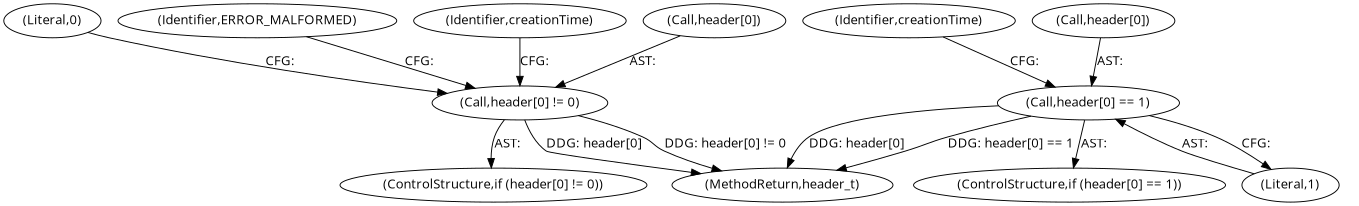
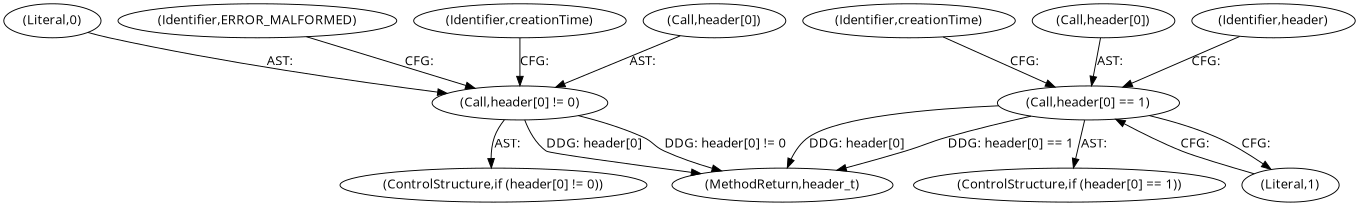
node "(Identifier,header)": added
edge "(Literal,0)" -> "(Call,header[0] != 0)": label "CFG: " -> "AST: "
edge "(Literal,1)" -> "(Call,header[0] == 1)": label "AST: " -> "CFG: "
